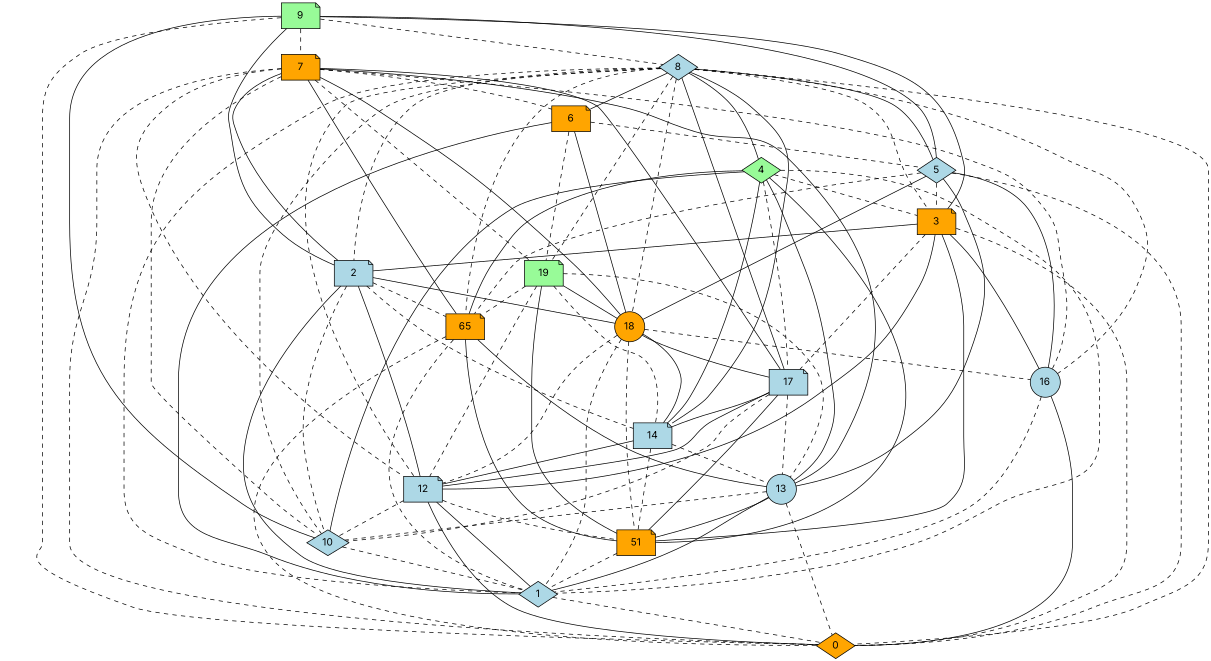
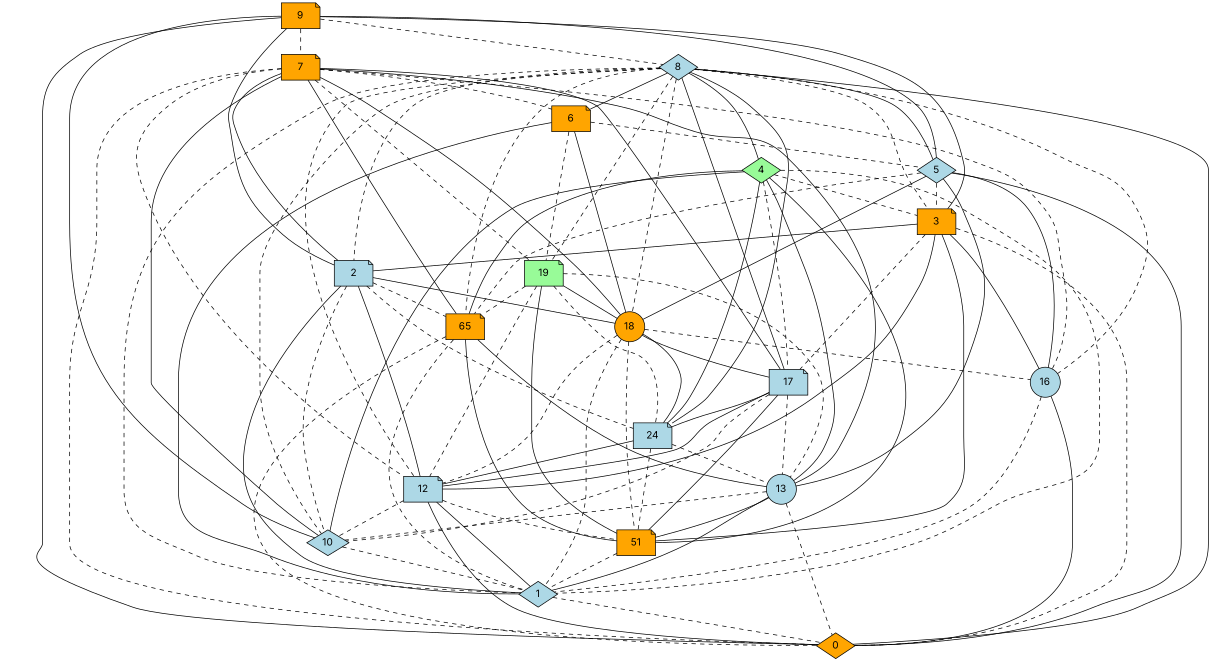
node "9": fillcolor palegreen -> orange
edge "8" -- "0": style dashed -> solid
edge "7" -- "10": style dashed -> solid
node "14": label "14" -> "24"
edge "5" -- "0": style dashed -> solid
edge "9" -- "0": style dashed -> solid
